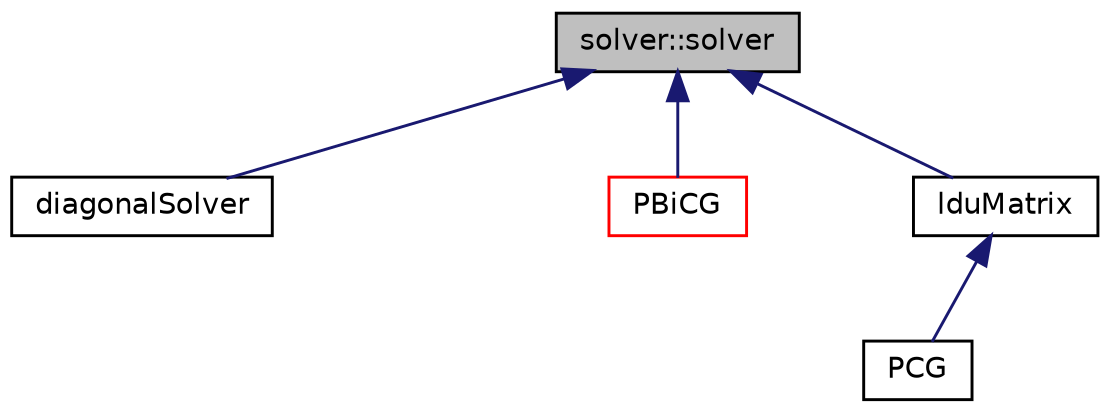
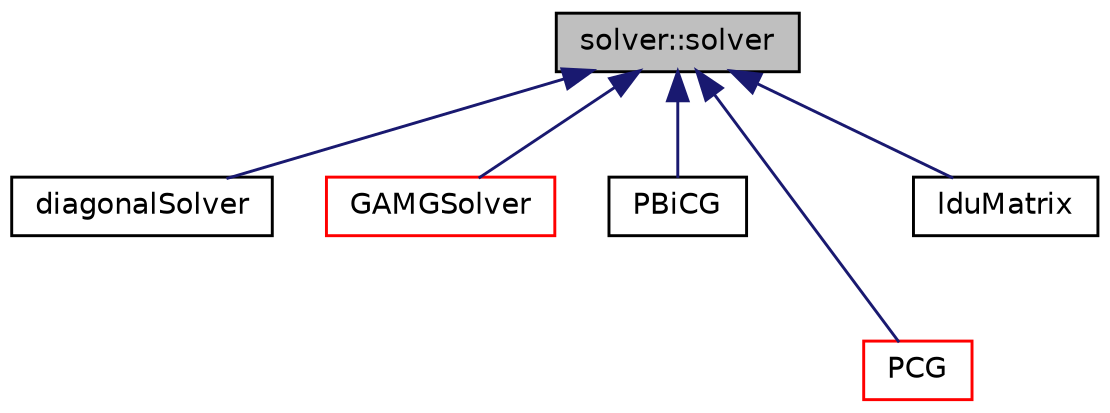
node "GAMGSolver": added
node "PBiCG": color red -> black
edge "PCG" -> "lduMatrix": now "PCG" -> "solver::solver"
node "PCG": color black -> red
